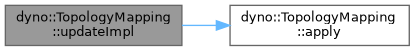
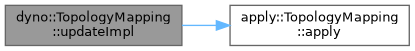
node "dyno::TopologyMapping ::apply": label "dyno::TopologyMapping ::apply" -> "apply::TopologyMapping ::apply"
